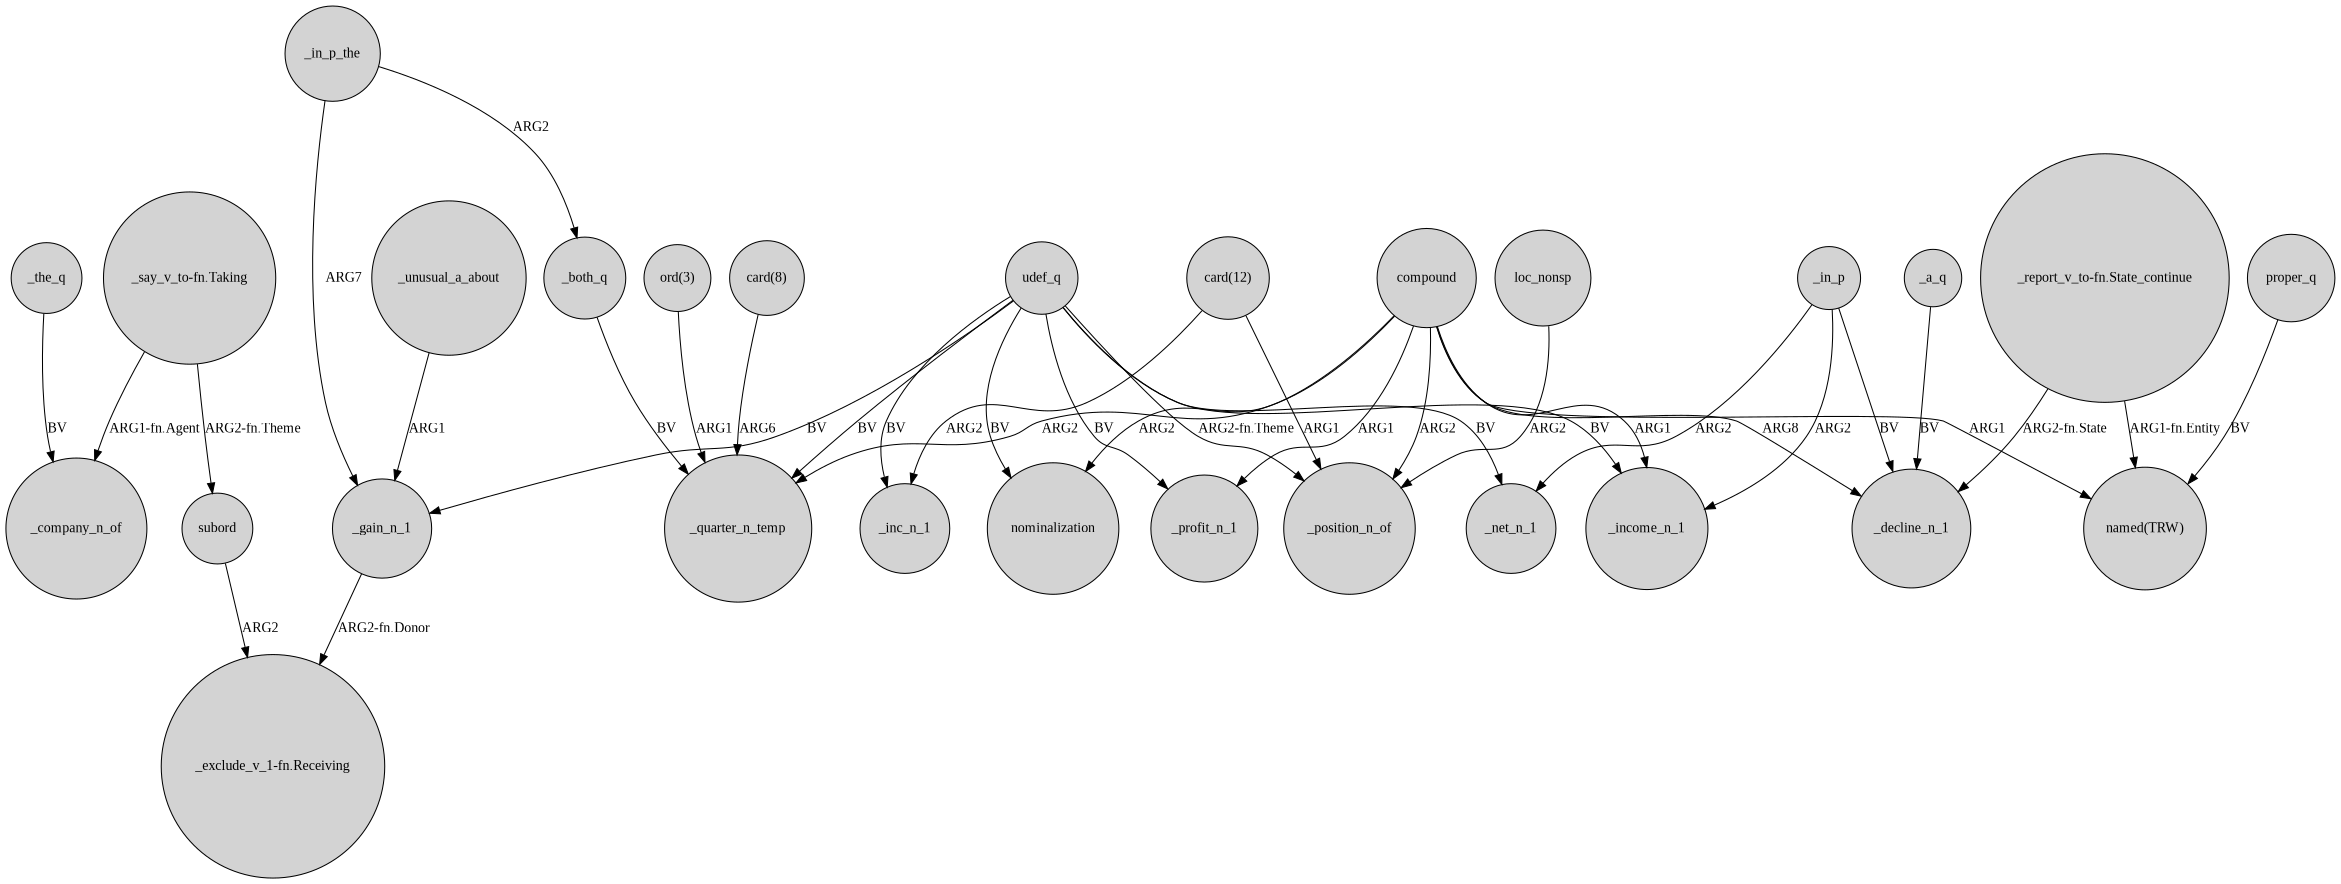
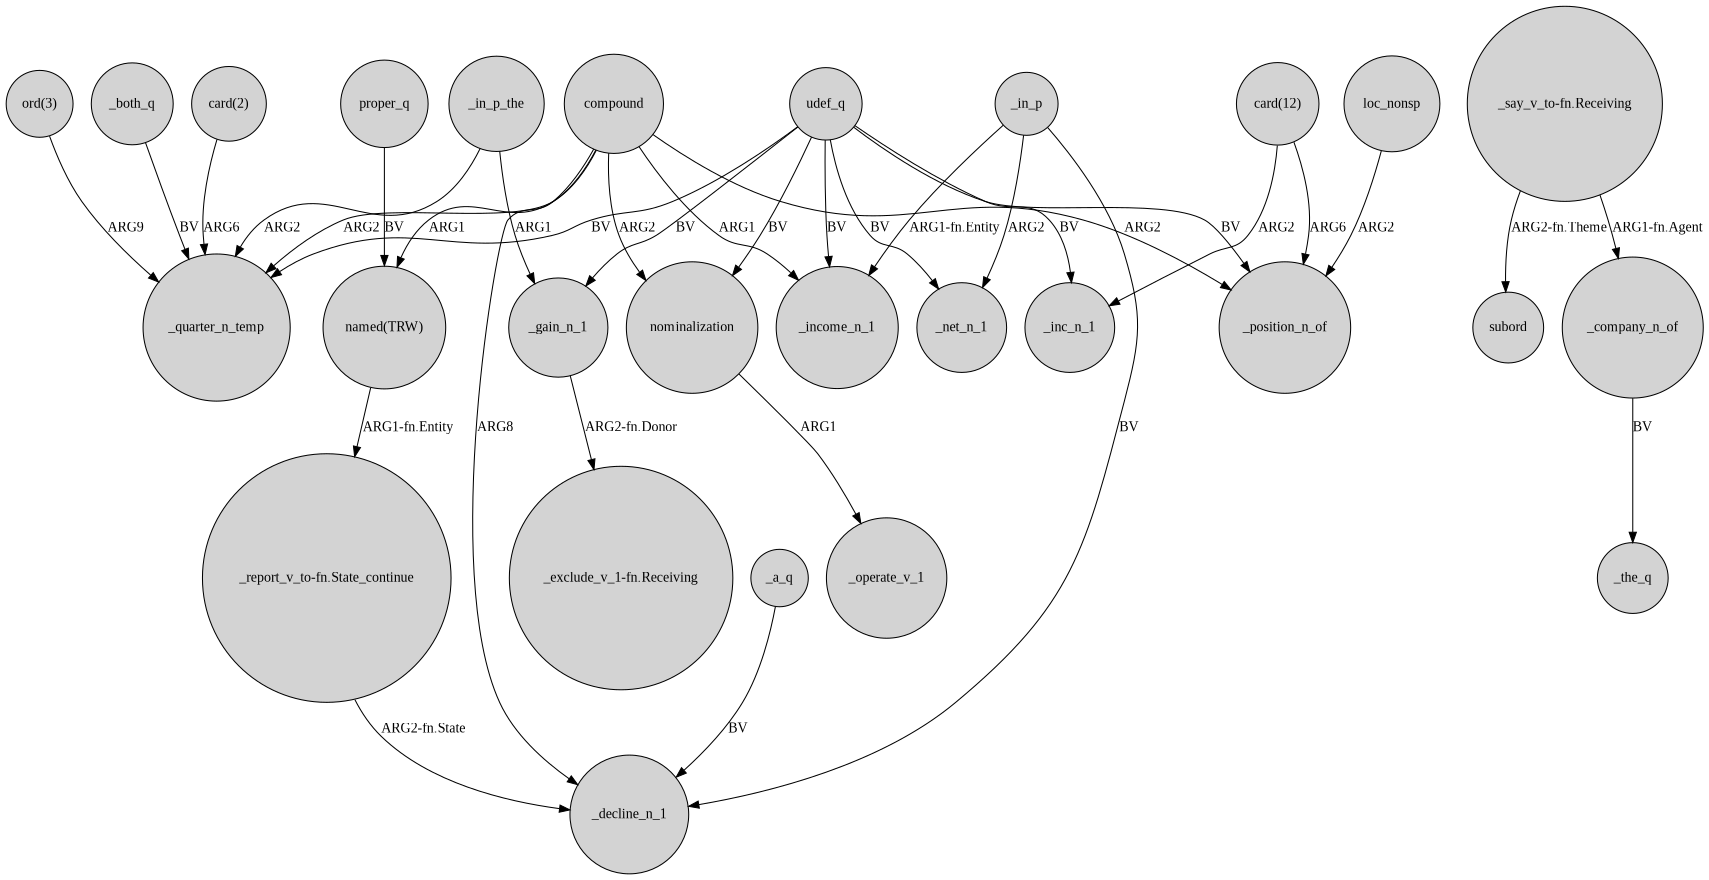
edge "_in_p_the" -> "_both_q": now "_in_p_the" -> "_quarter_n_temp"
node "_say_v_to-fn.Taking": label "_say_v_to-fn.Taking" -> "_say_v_to-fn.Receiving"
edge "_in_p_the" -> "_gain_n_1": label "ARG7" -> "ARG1"
node "_unusual_a_about": removed
node "card(8)": label "card(8)" -> "card(2)"
edge "_the_q" -> "_company_n_of": reversed
edge "ord(3)" -> "_quarter_n_temp": label "ARG1" -> "ARG9"
edge "udef_q" -> "_position_n_of": label "ARG2-fn.Theme" -> "BV"
edge "card(12)" -> "_position_n_of": label "ARG1" -> "ARG6"
edge "_in_p" -> "_income_n_1": label "ARG2" -> "ARG1-fn.Entity"
edge "_report_v_to-fn.State_continue" -> "named(TRW)": reversed
node "_profit_n_1": removed
node "_operate_v_1": added
edge "subord" -> "_exclude_v_1-fn.Receiving": removed, label "ARG2"
